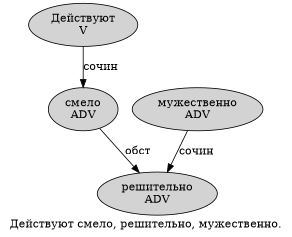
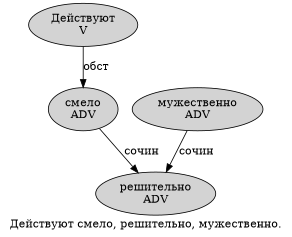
edge "Действуют V" -> "смело ADV": label "сочин" -> "обст"
edge "смело ADV" -> "решительно ADV": label "обст" -> "сочин"
